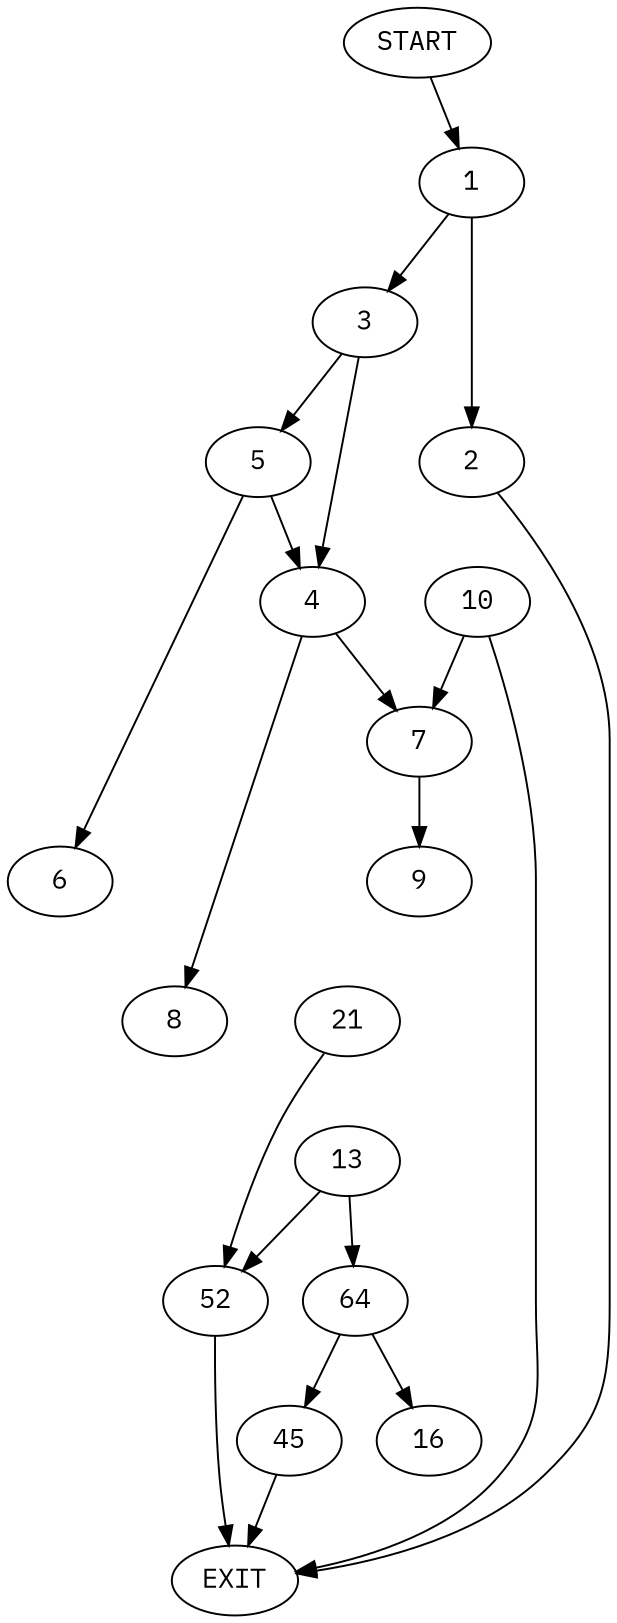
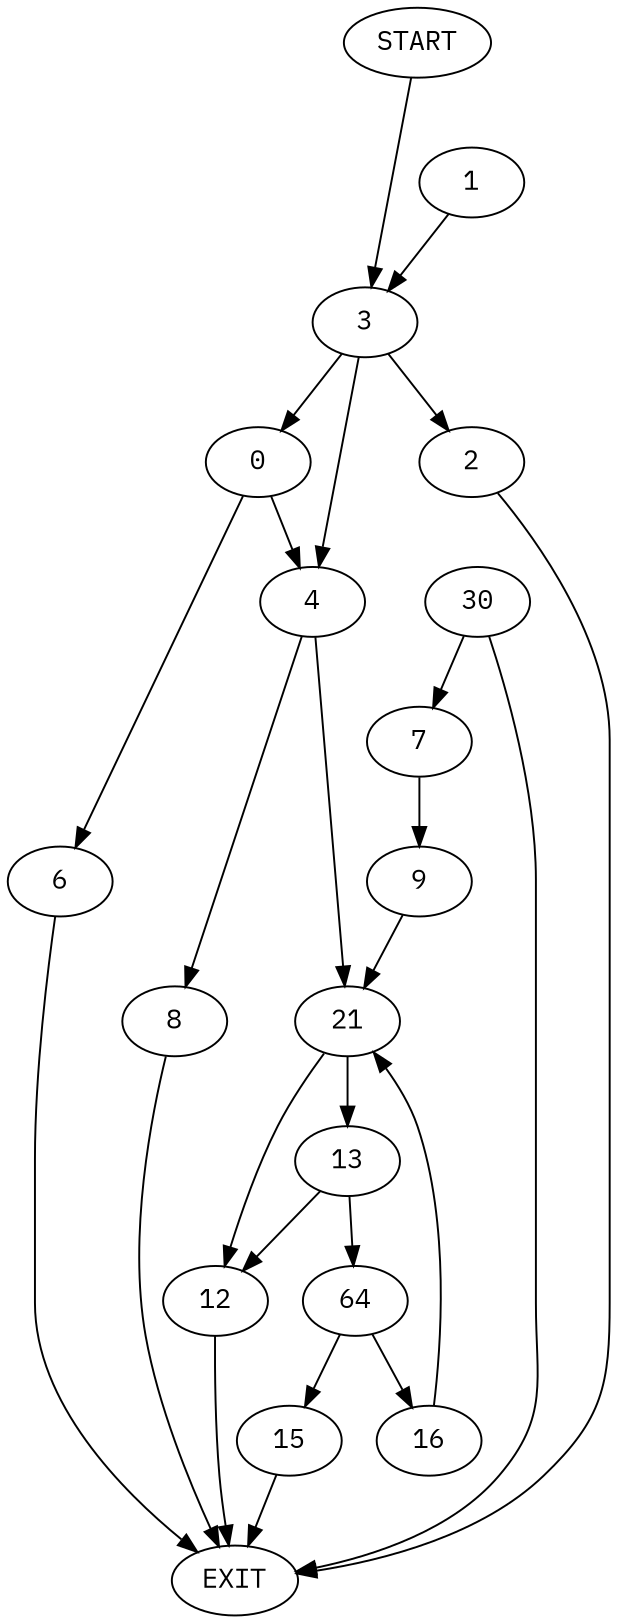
edge "START" -> "1": now "START" -> "3"
edge "1" -> "2": now "3" -> "2"
node "5": label "5" -> "0"
node "10": label "10" -> "30"
edge "4" -> "7": now "4" -> "21"
edge "9" -> "21": added
edge "21" -> "13": added
edge "16" -> "21": added
edge "6" -> "EXIT": added
edge "8" -> "EXIT": added
node "52": label "52" -> "12"
node "45": label "45" -> "15"
